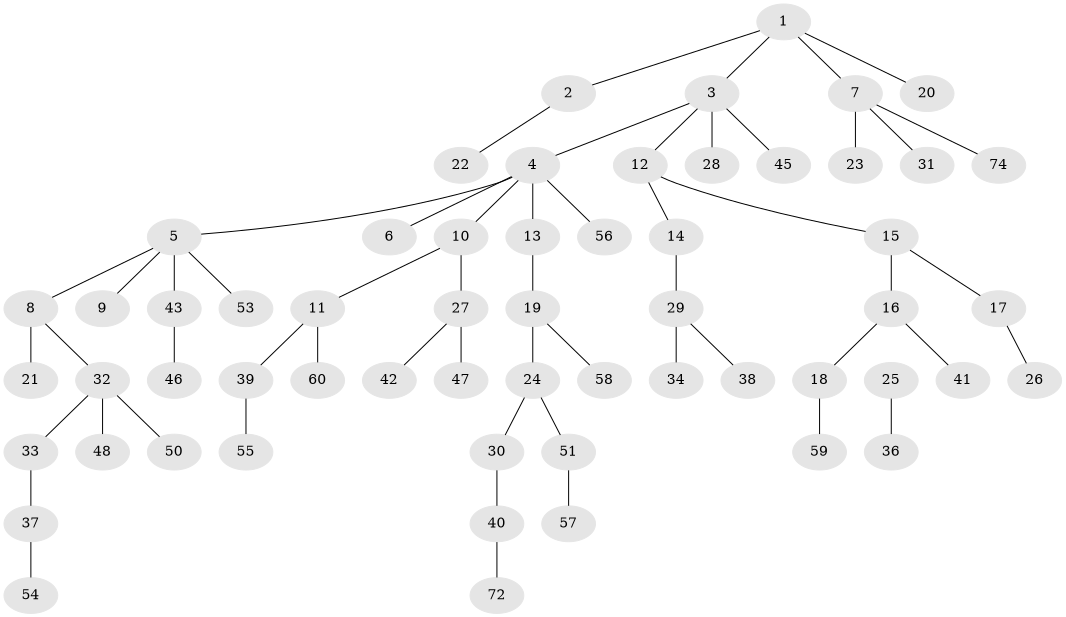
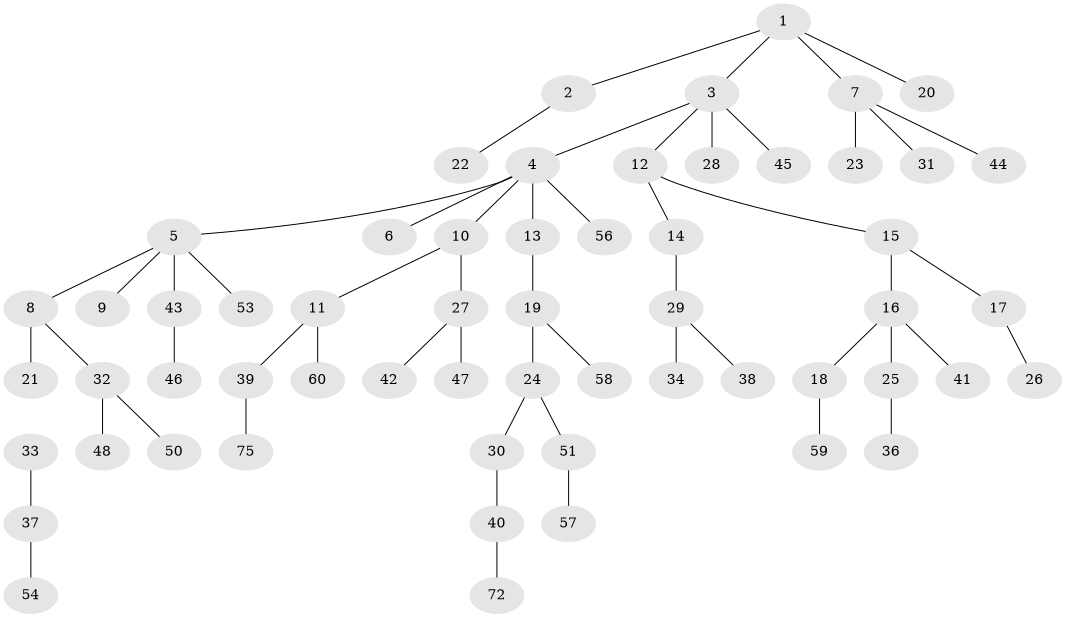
node "74": label "74" -> "44"
edge "16" -- "25": added
edge "32" -- "33": removed
node "55": label "55" -> "75"
